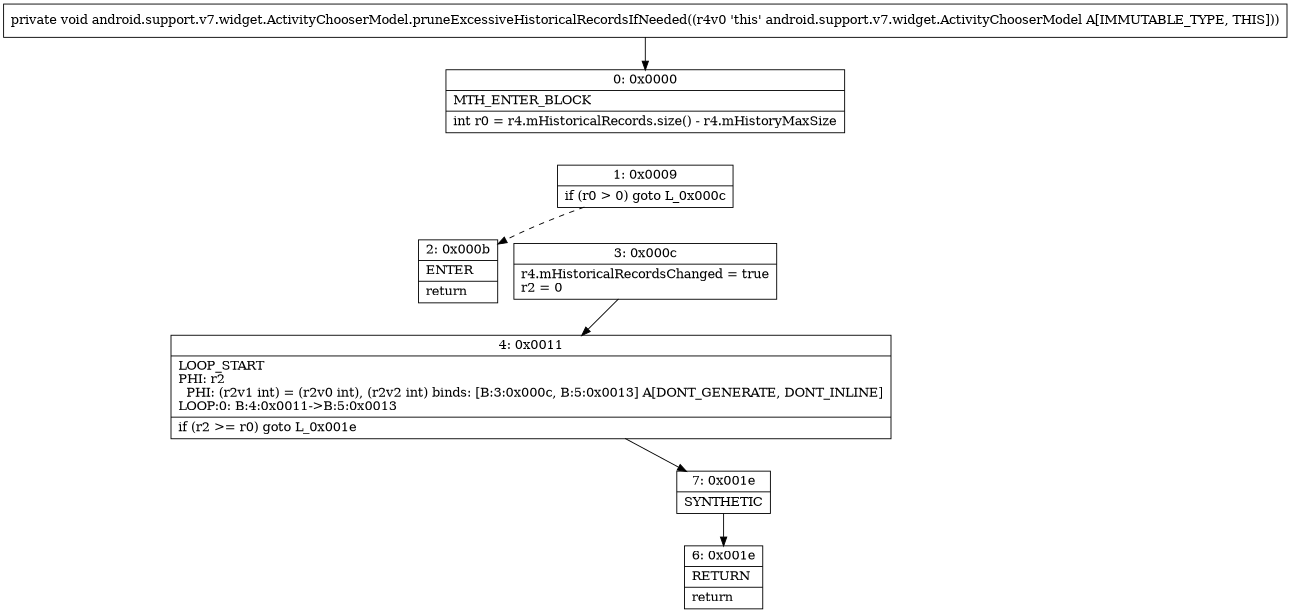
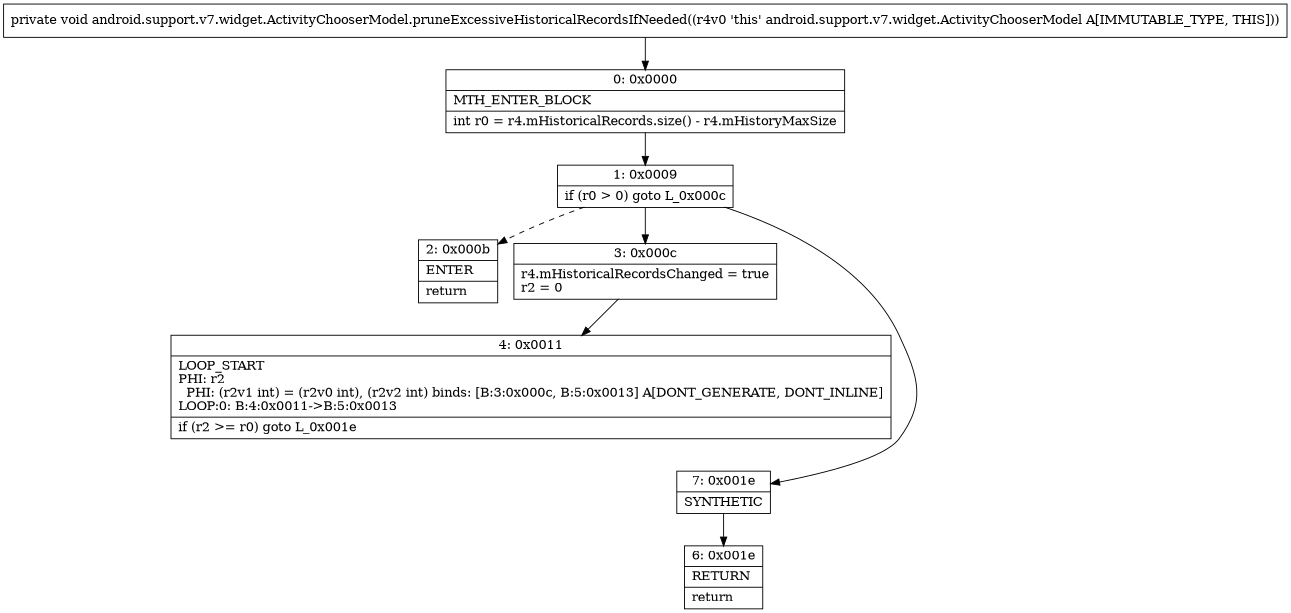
edge "0: 0x0000" -> "1: 0x0009": added
edge "1: 0x0009" -> "3: 0x000c": added
edge "4: 0x0011" -> "7: 0x001e": now "1: 0x0009" -> "7: 0x001e"
